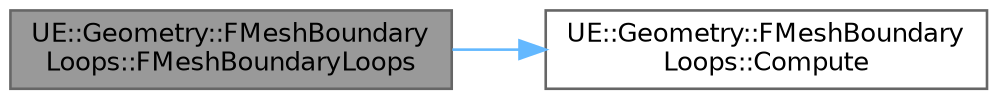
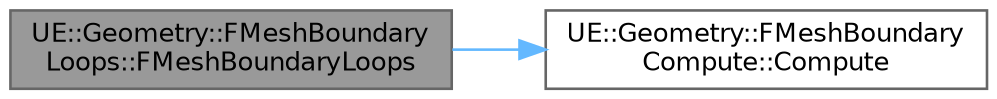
node "UE::Geometry::FMeshBoundary Loops::Compute": label "UE::Geometry::FMeshBoundary Loops::Compute" -> "UE::Geometry::FMeshBoundary Compute::Compute"
